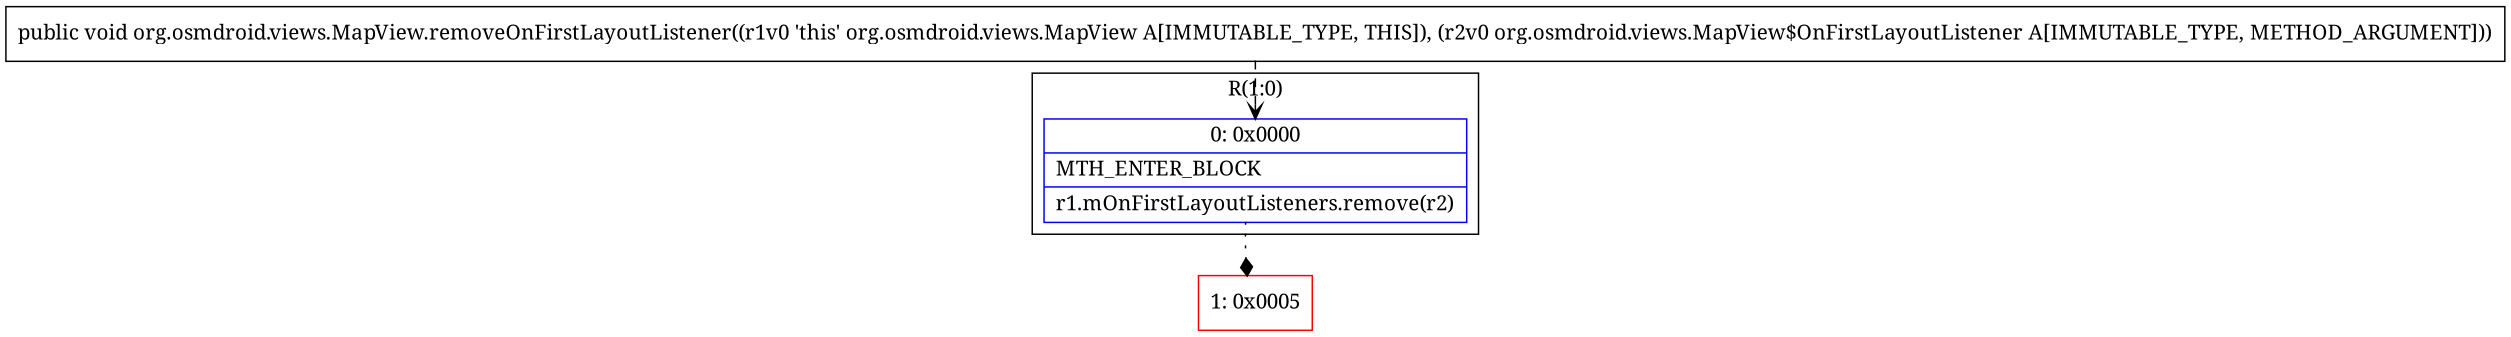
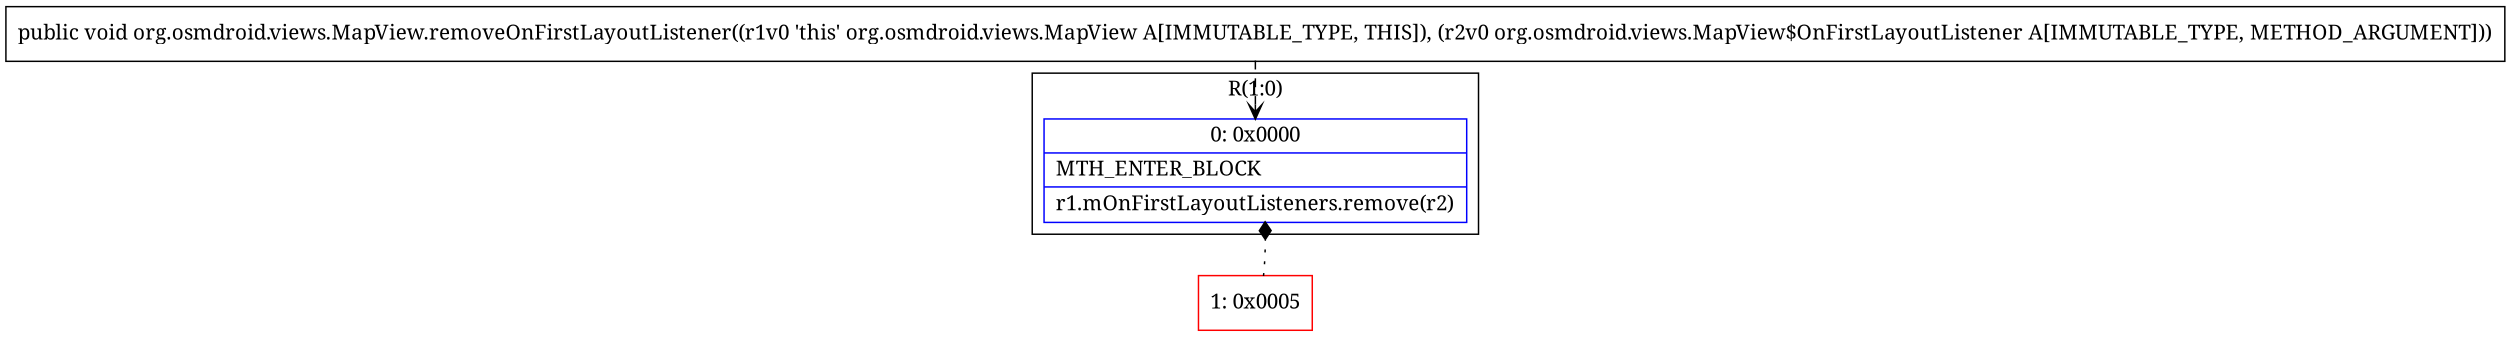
edge "0: 0x0000" -> "1: 0x0005": reversed
